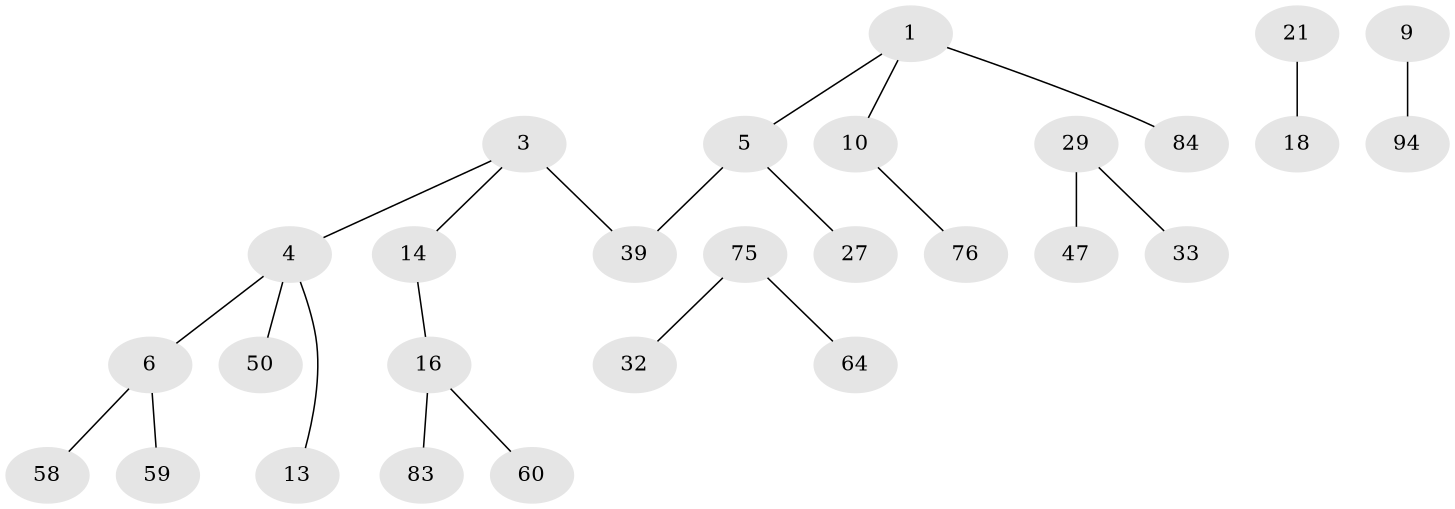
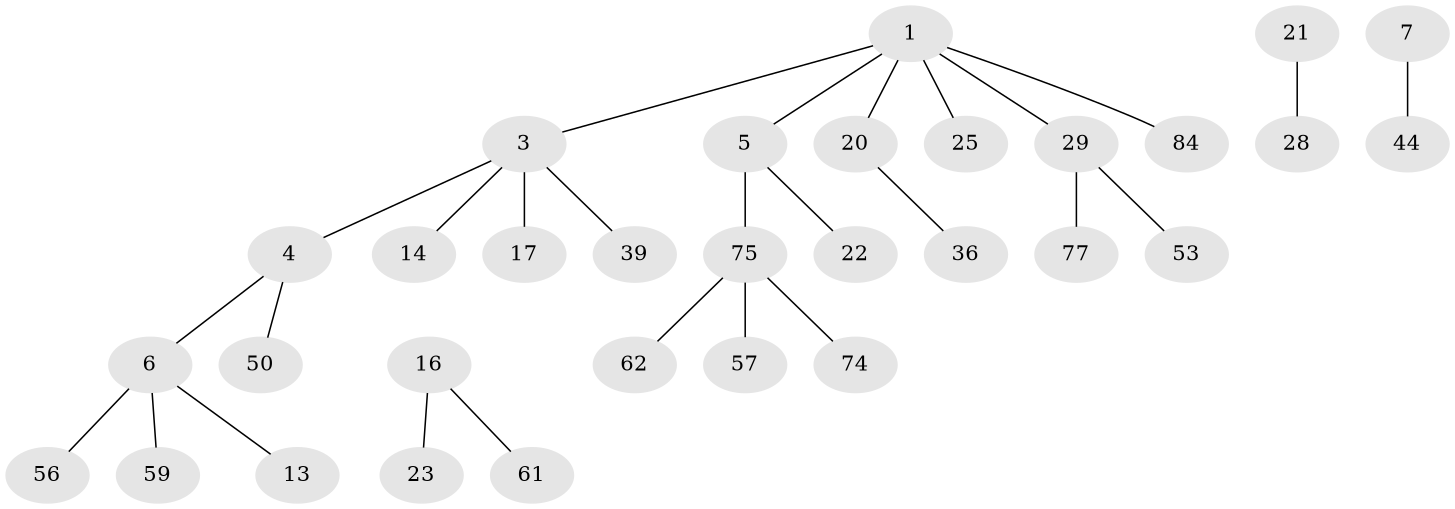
node "9": label "9" -> "7"
edge "1" -- "3": added
edge "1" -- "29": added
node "10": label "10" -> "20"
node "25": added
node "18": label "18" -> "28"
node "94": label "94" -> "44"
edge "5" -- "39": now "5" -- "75"
node "17": added
node "27": label "27" -> "22"
node "76": label "76" -> "36"
node "47": label "47" -> "77"
node "33": label "33" -> "53"
edge "14" -- "16": removed
edge "4" -- "13": now "6" -- "13"
node "32": label "32" -> "62"
node "57": added
node "64": label "64" -> "74"
node "58": label "58" -> "56"
node "83": label "83" -> "23"
node "60": label "60" -> "61"
